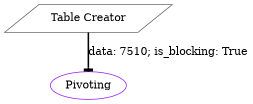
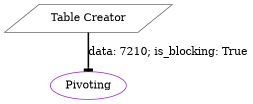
edge "Table Creator" -> "Pivoting": label "data: 7510; is_blocking: True" -> "data: 7210; is_blocking: True"
